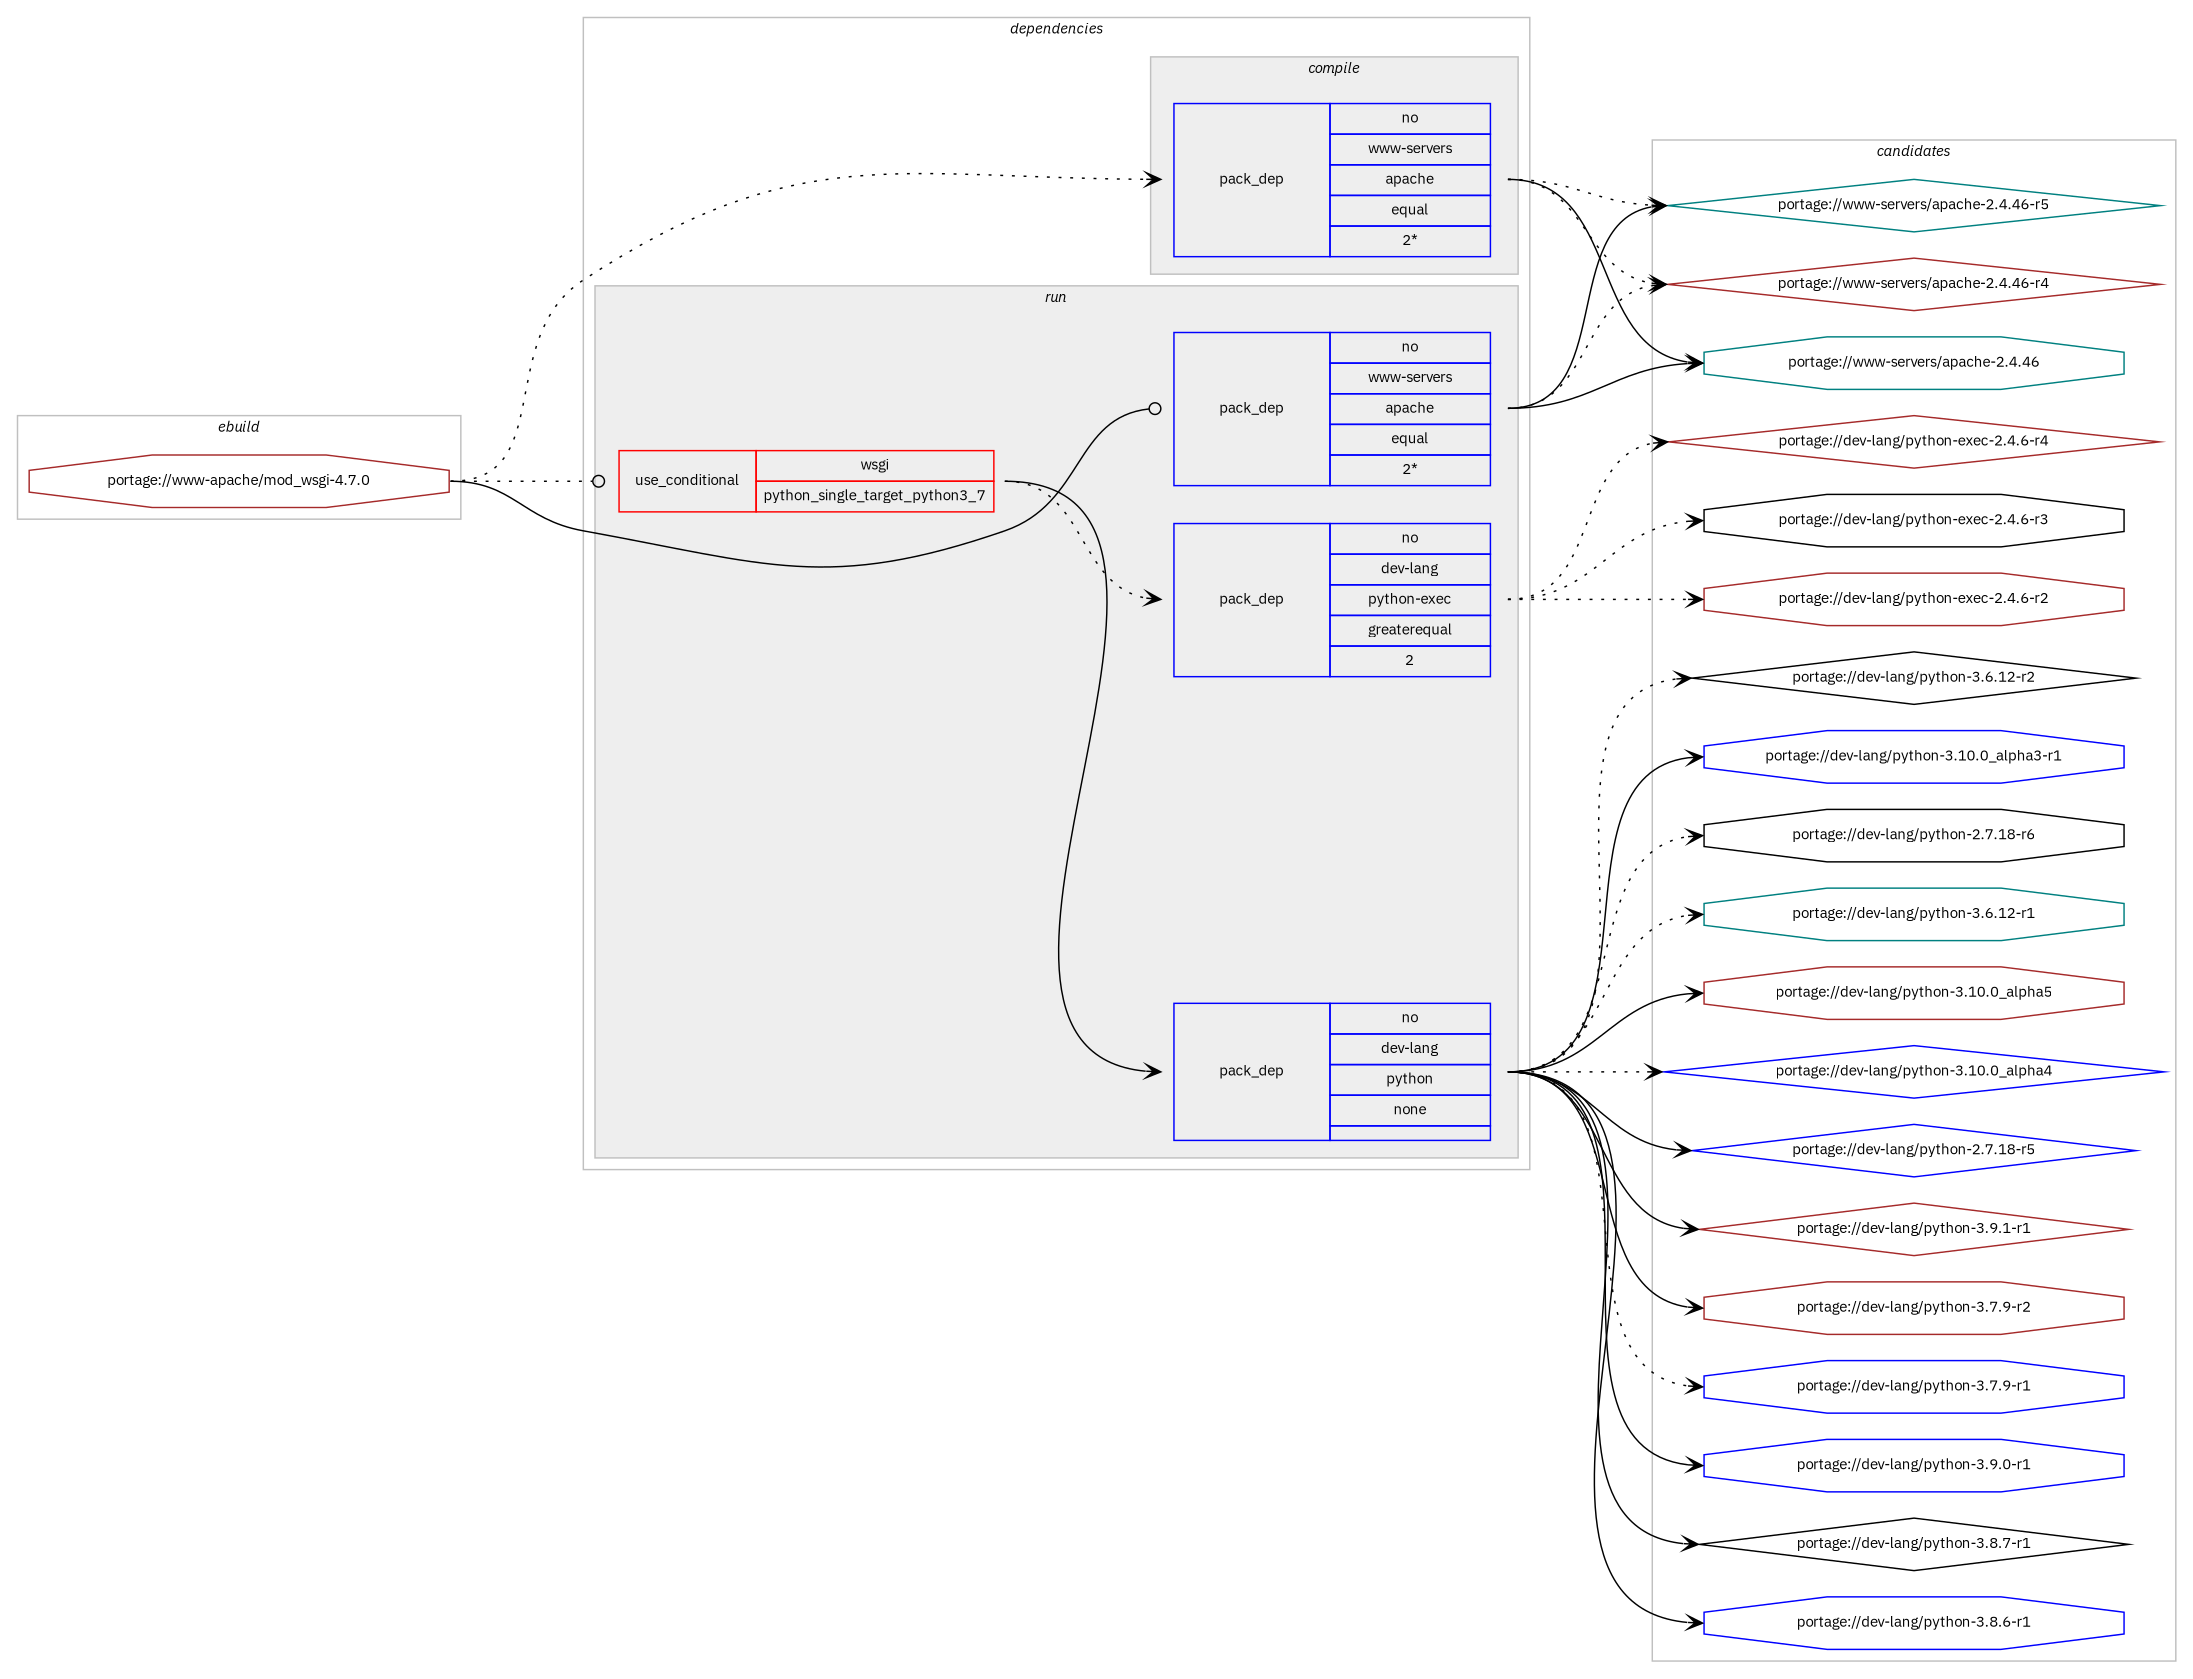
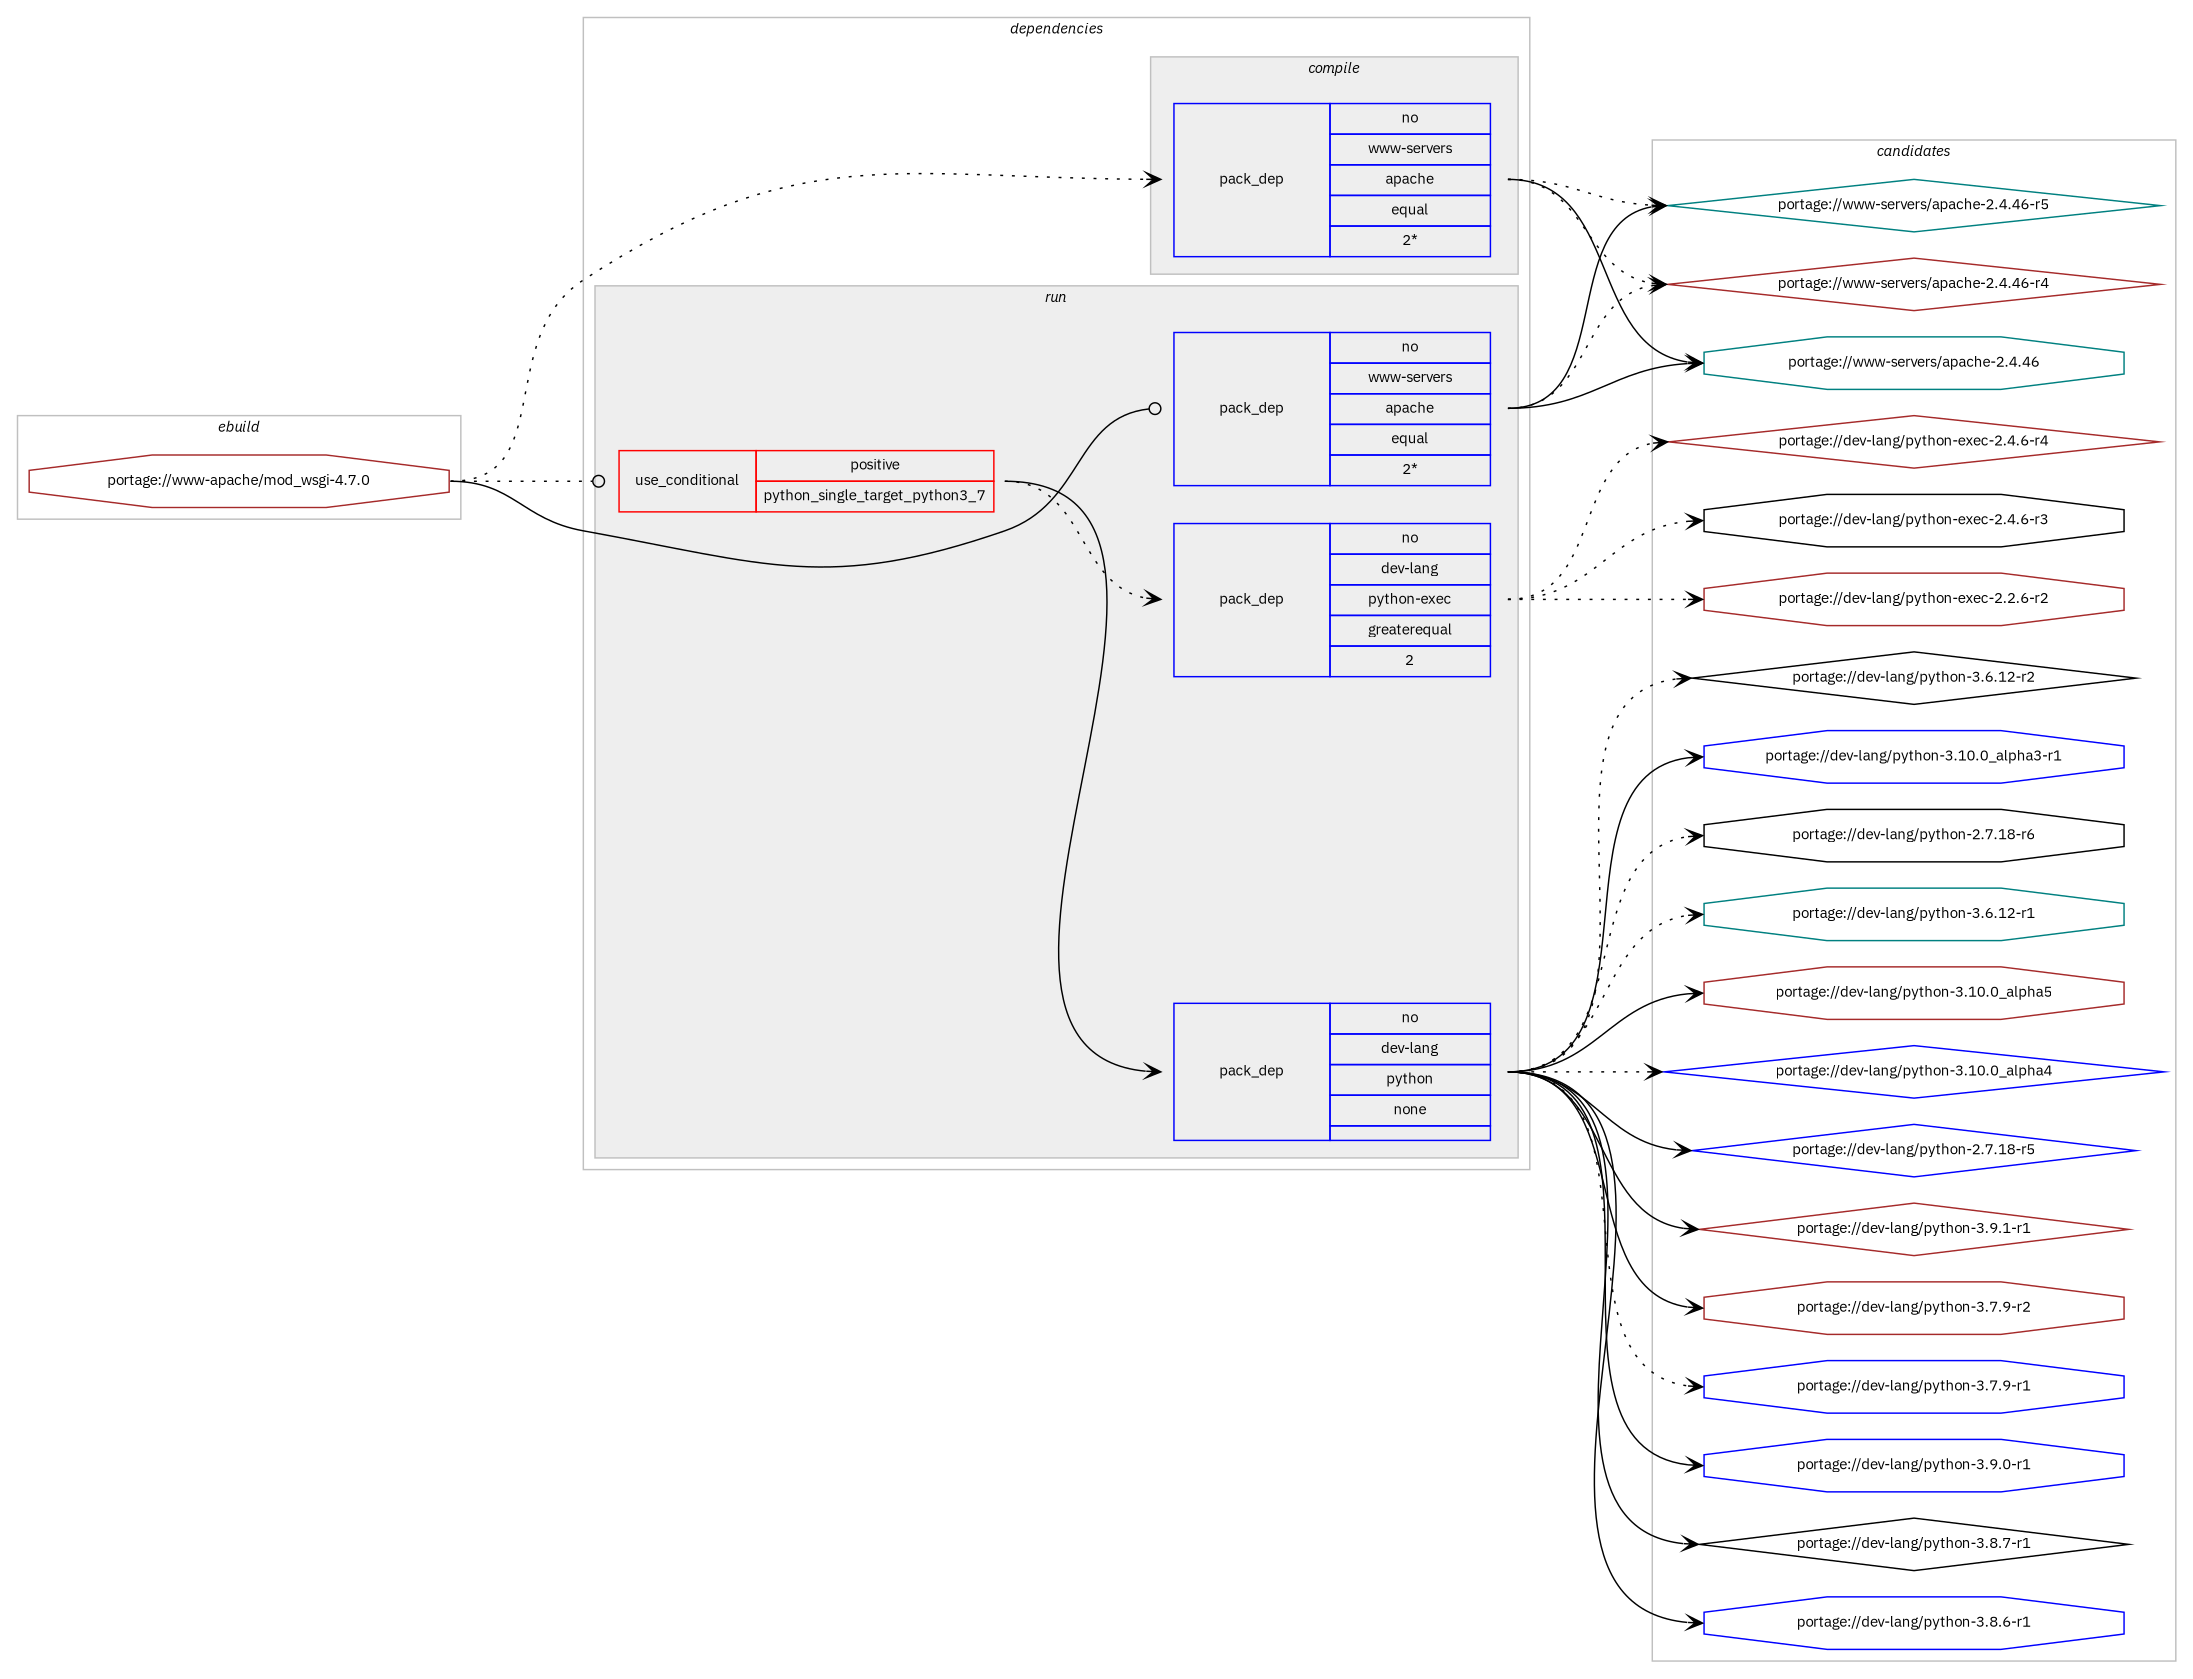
node "use_conditional": text "wsgi" -> "positive"
node "portage://dev-lang/python-exec-2.4.6-r2": label "portage://dev-lang/python-exec-2.4.6-r2" -> "portage://dev-lang/python-exec-2.2.6-r2"
